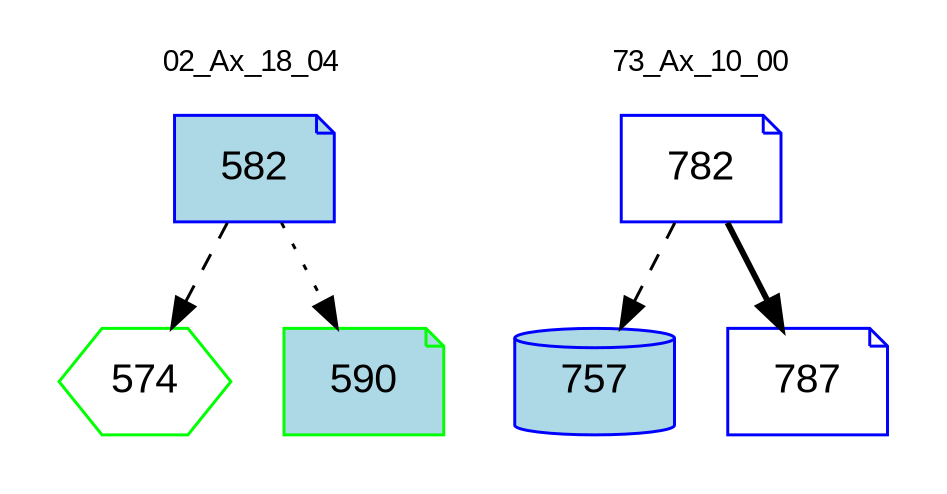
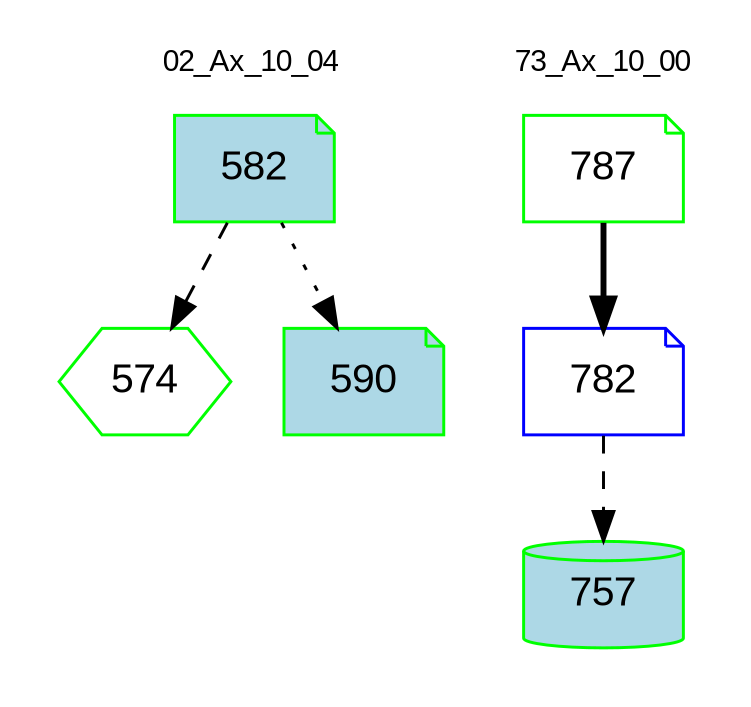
cluster "02_Ax_18_04": label "02_Ax_18_04" -> "02_Ax_10_04"
node "582": color blue -> green
edge "782" -> "787": reversed
node "757": color blue -> green
node "787": color blue -> green
